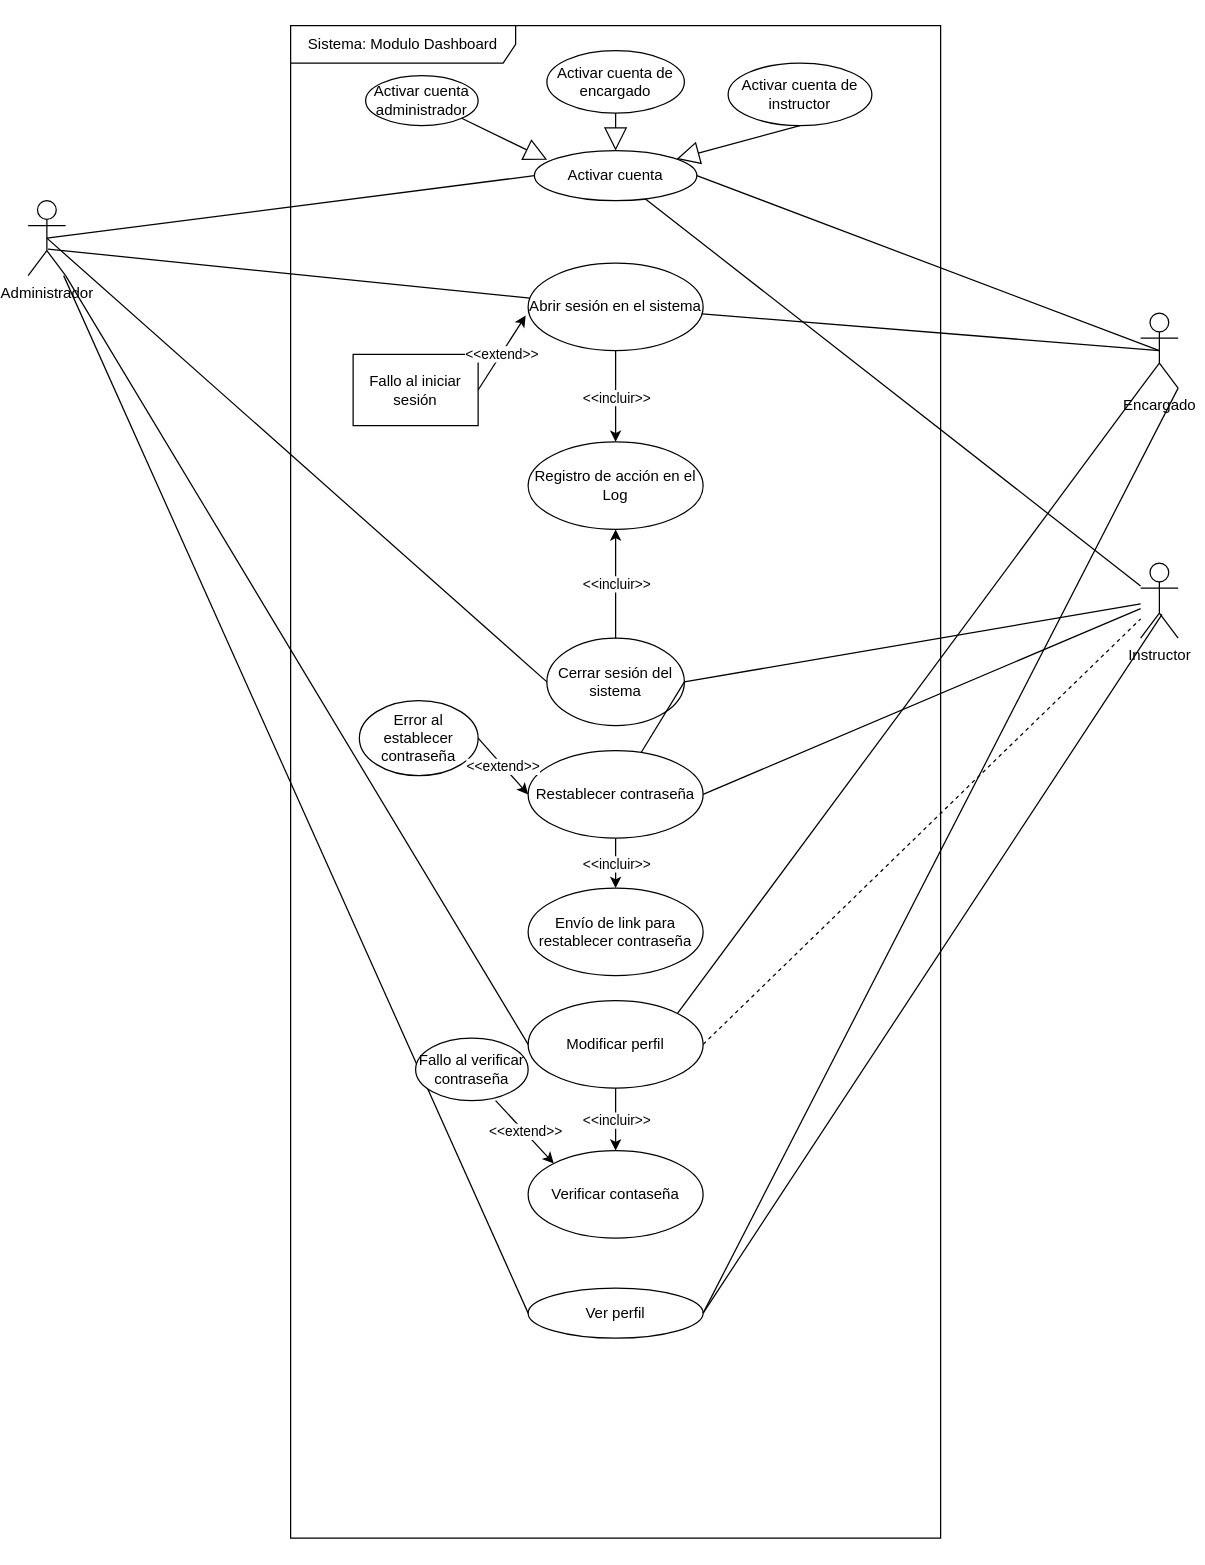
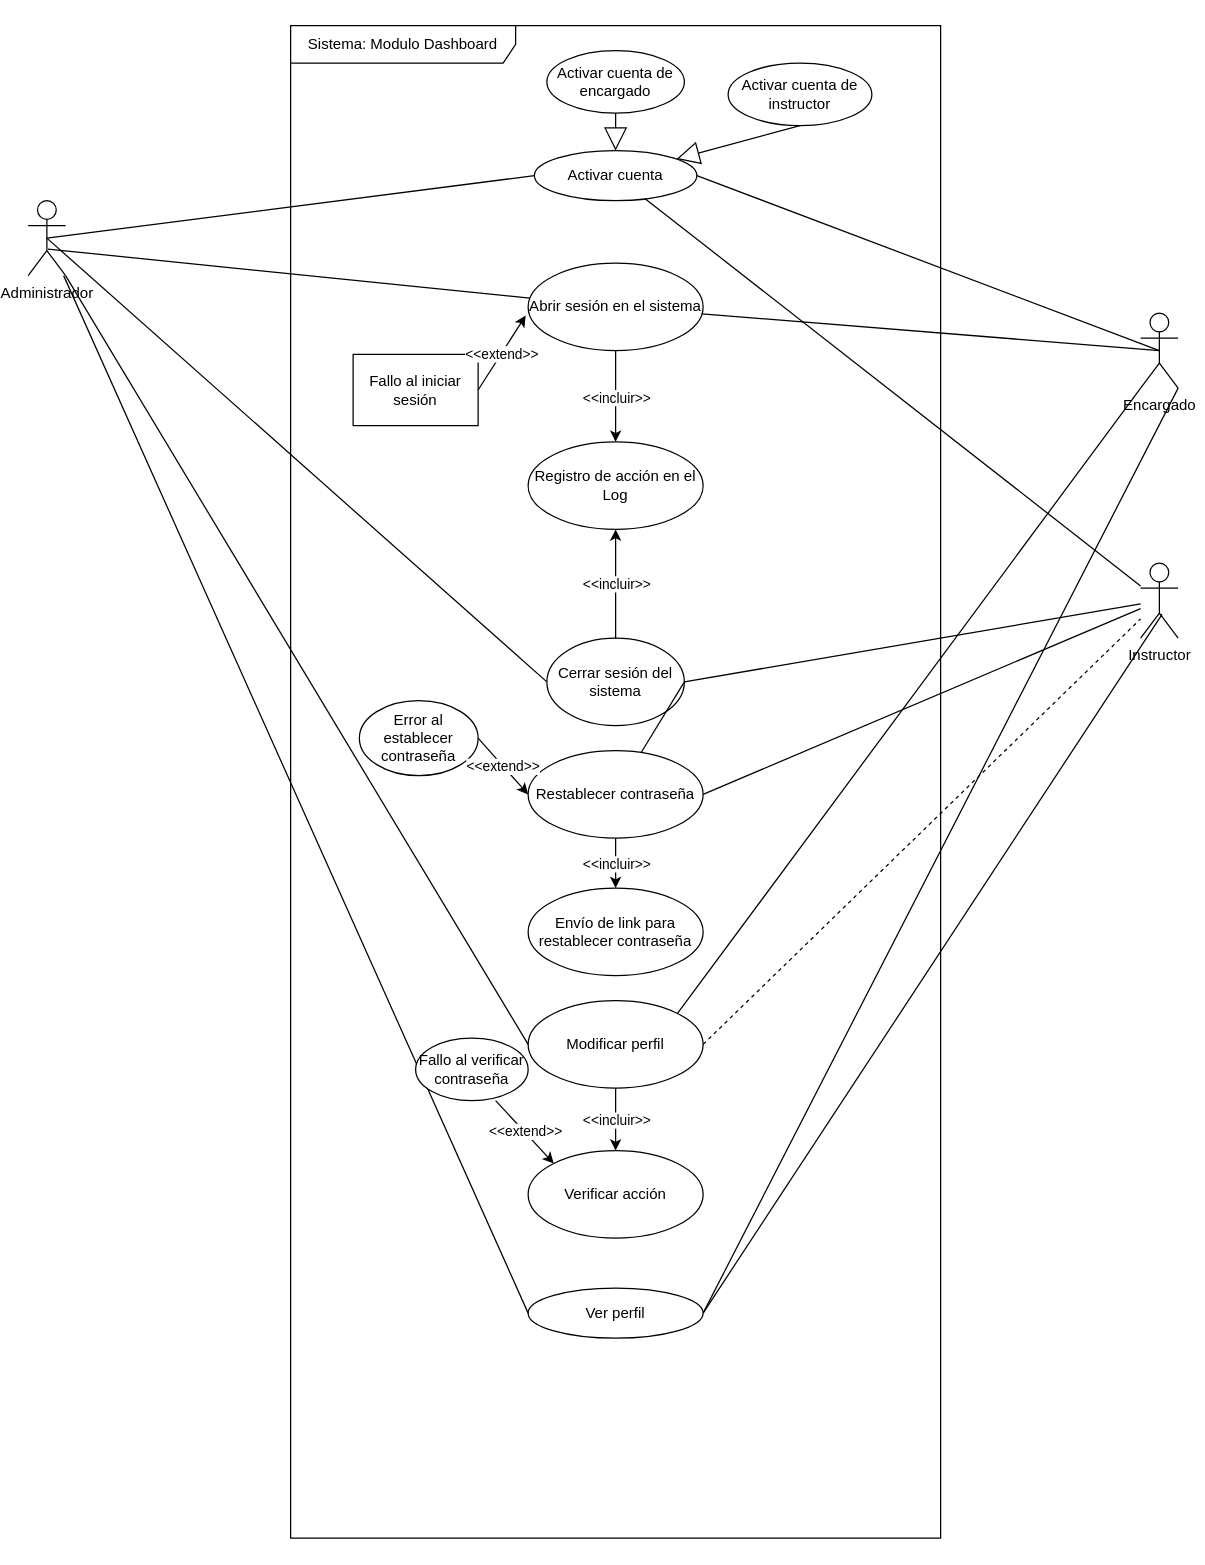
node "Activar cuenta administrador": removed
edge "Activar cuenta administrador" -> "Activar cuenta": removed
node "Verificar contaseña": label "Verificar contaseña" -> "Verificar acción"
